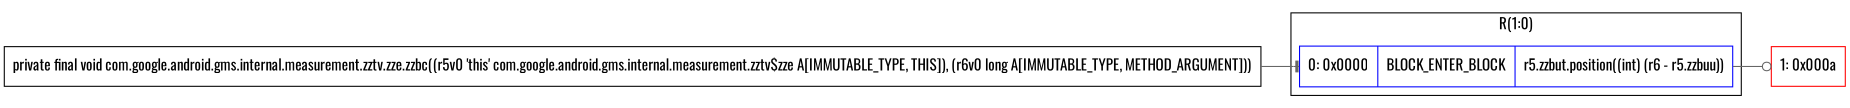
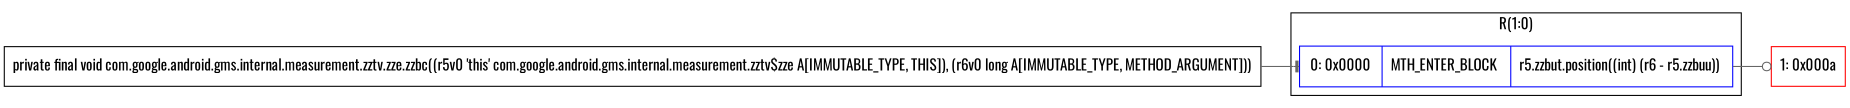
node "0: 0x0000": text "BLOCK_ENTER_BLOCK" -> "MTH_ENTER_BLOCK"
